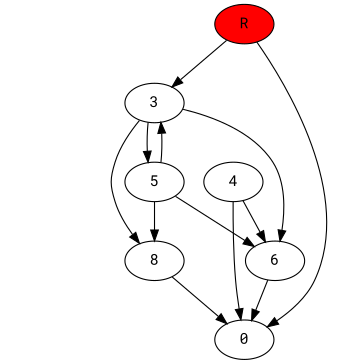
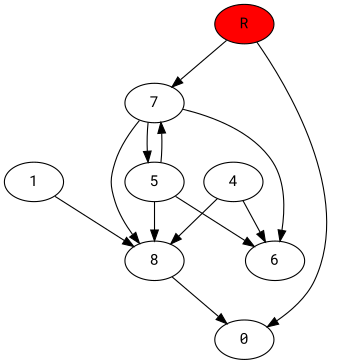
node "3": label "3" -> "7"
node "1": added
edge "4" -> "0": now "4" -> "8"
edge "6" -> "0": removed
